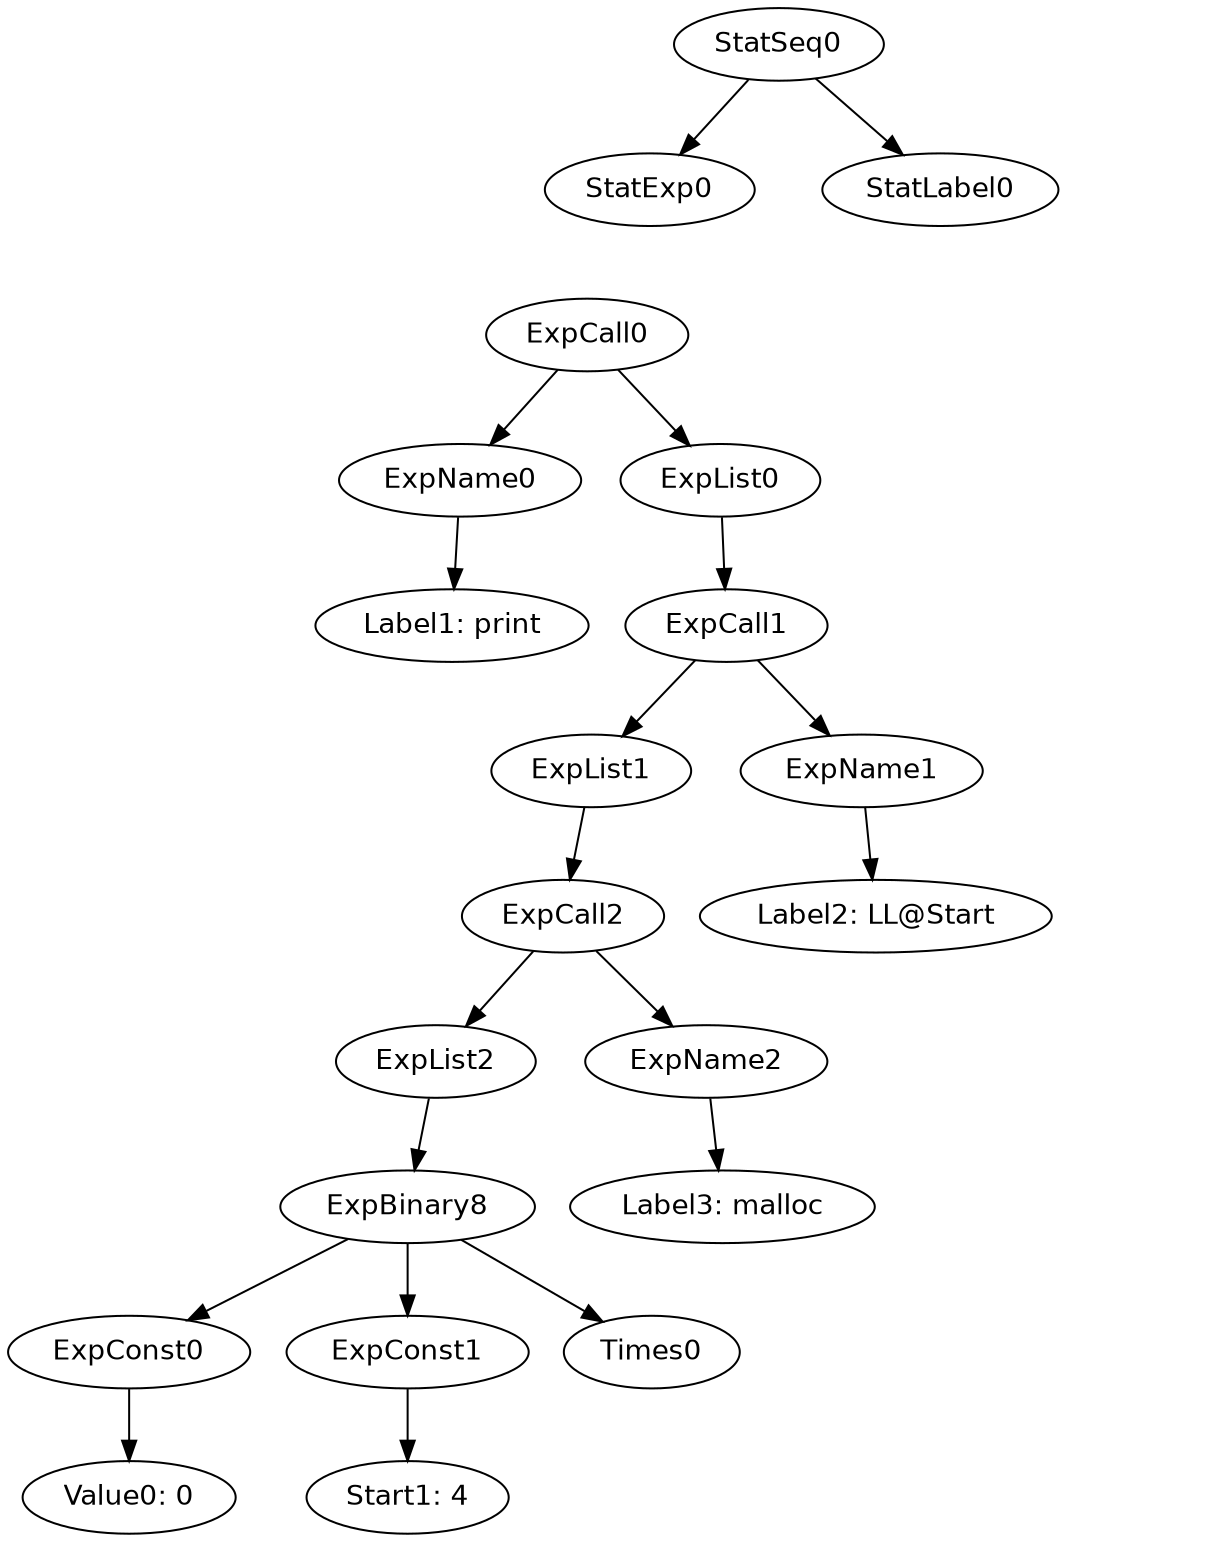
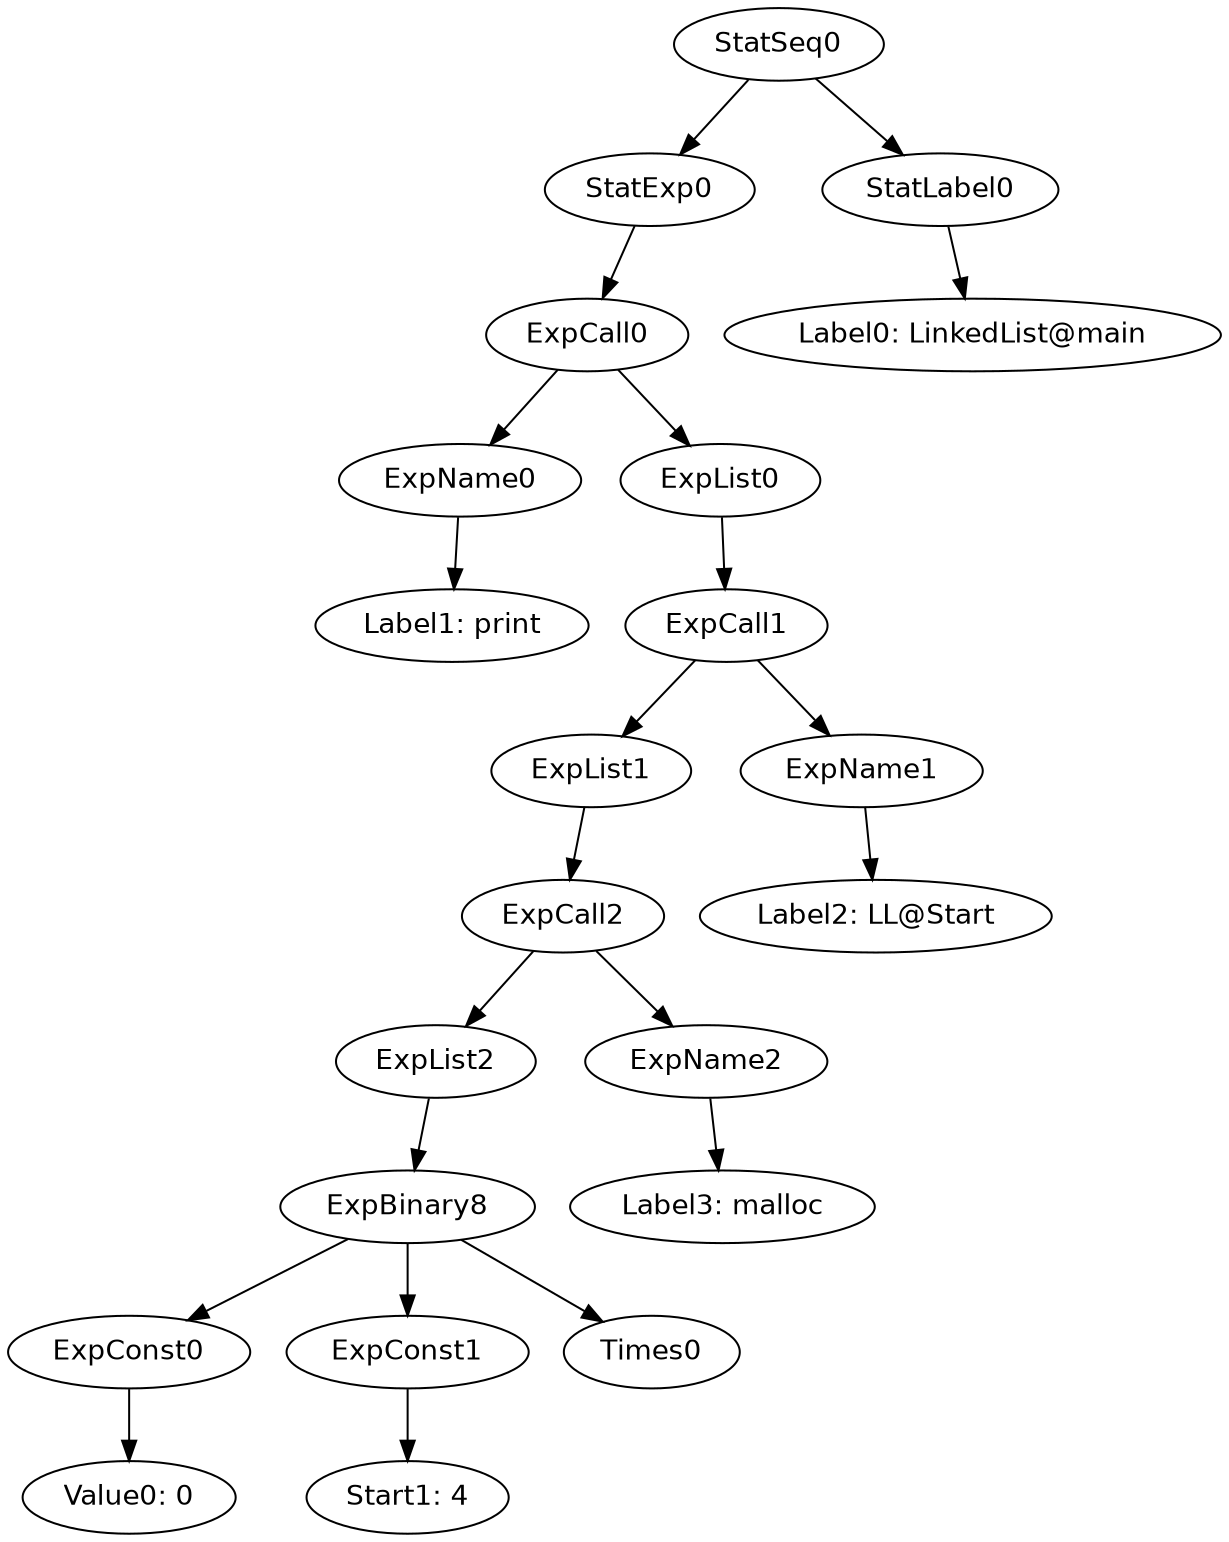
edge "StatExp0" -> "ExpCall0": added
node "Label0: LinkedList@main": added
